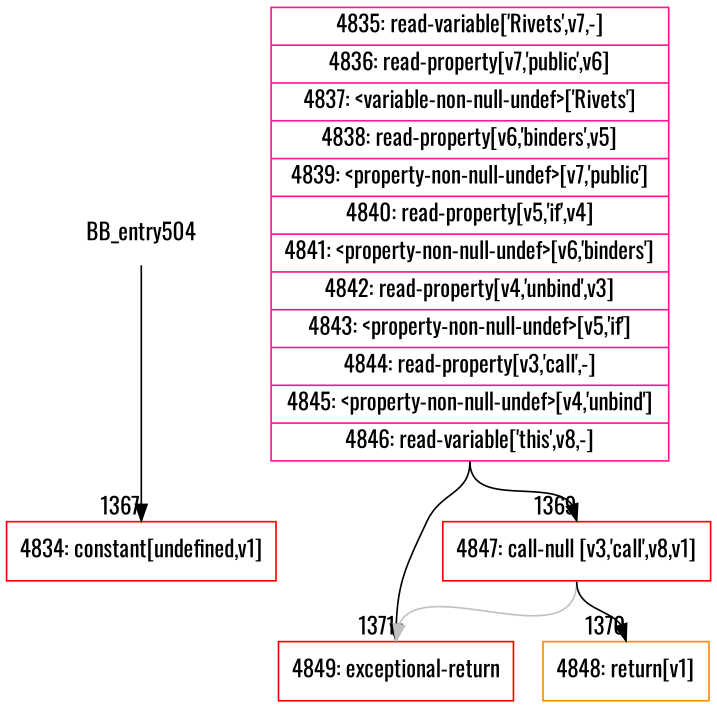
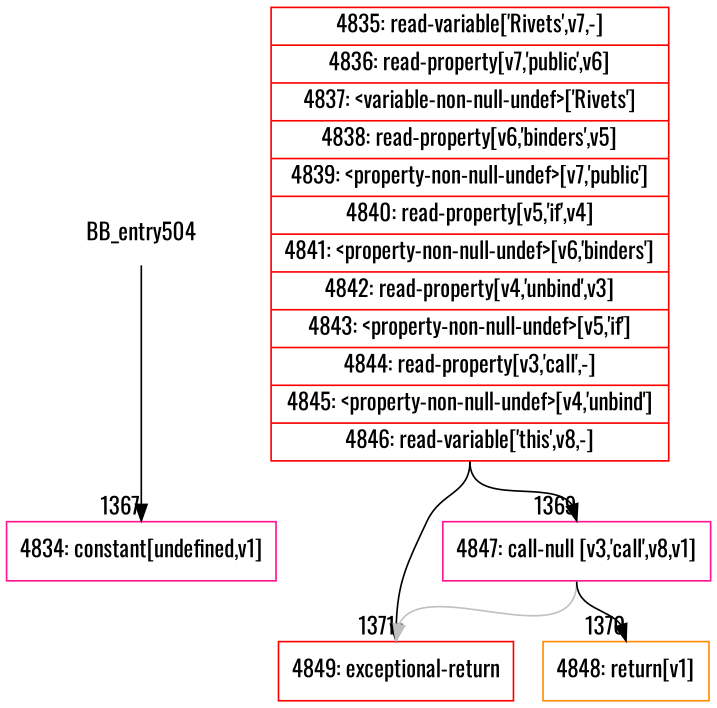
node "4835: read-variable['Rivets',v7,-]": color deeppink -> red
node "4834: constant[undefined,v1]": color red -> deeppink
node "4847: call-null [v3,'call',v8,v1]": color red -> deeppink
